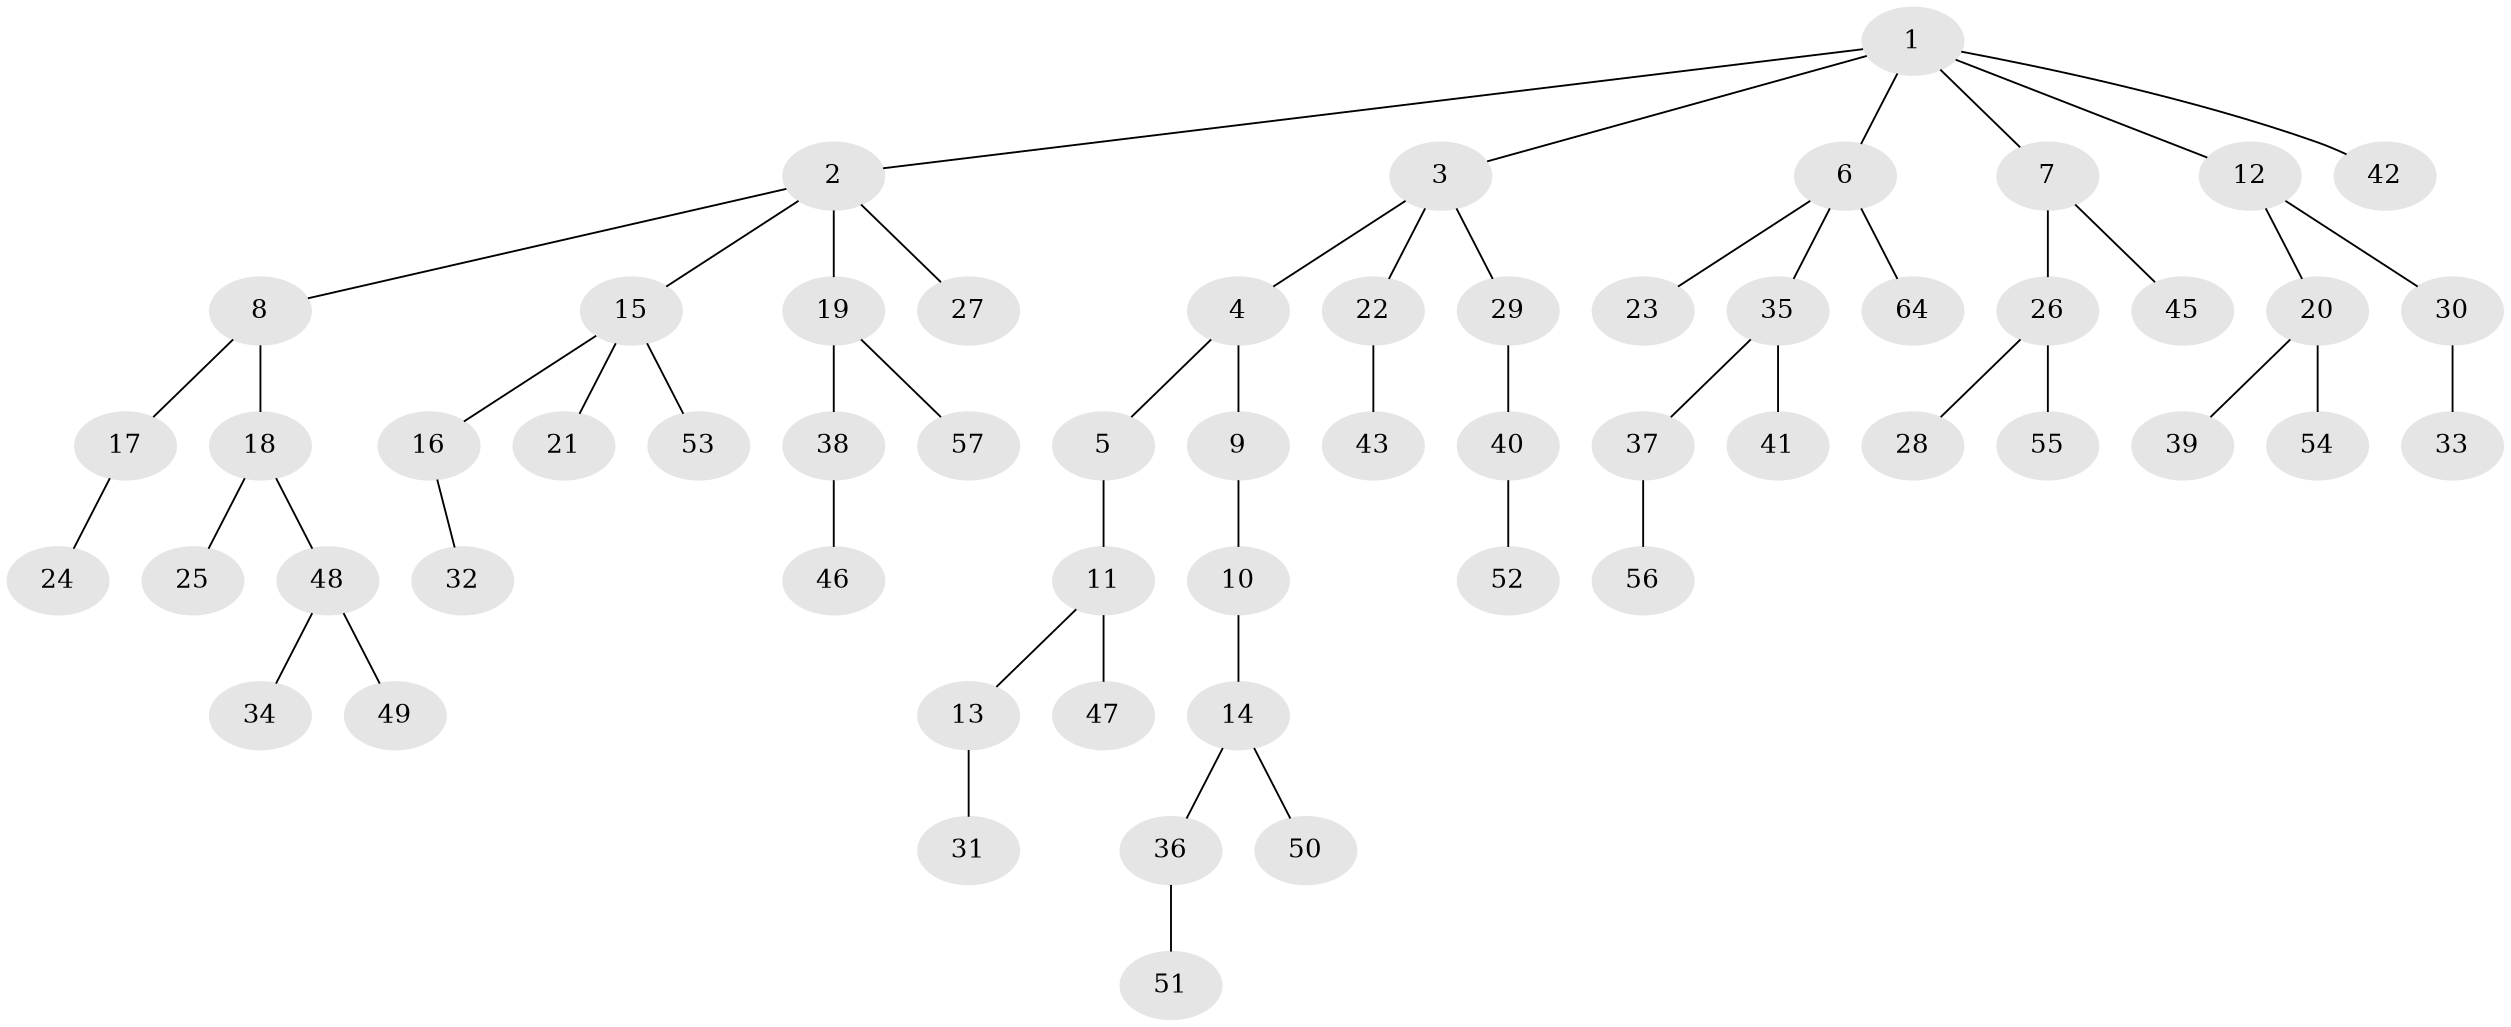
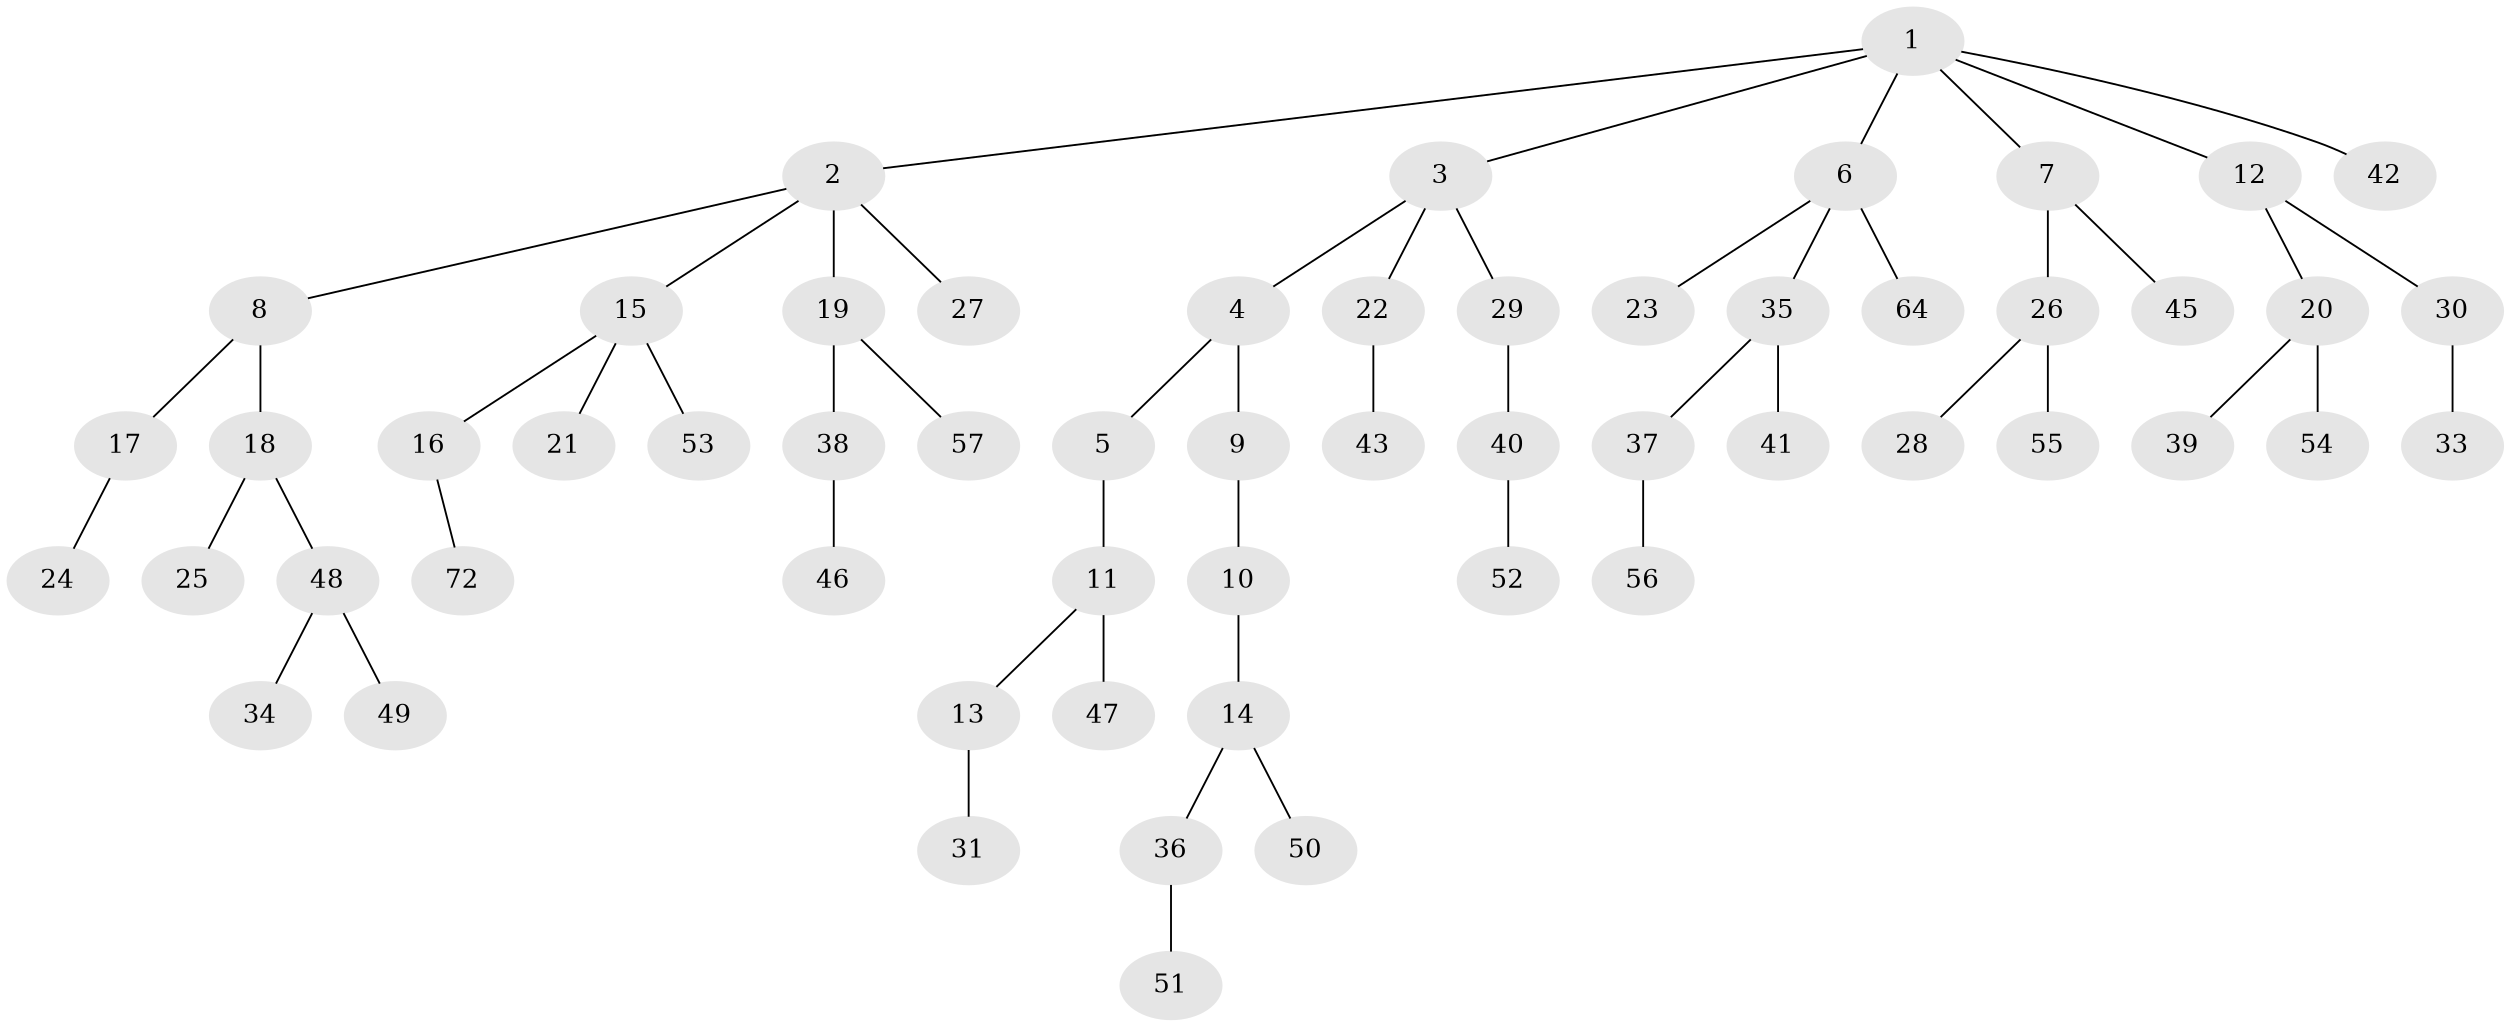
node "32": label "32" -> "72"
